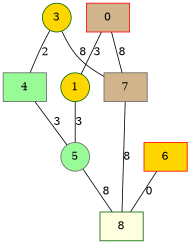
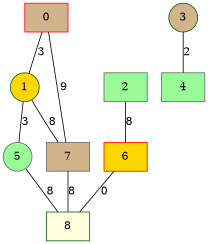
node "3": fillcolor gold -> tan
edge "0" -- "7": label "8" -> "9"
edge "3" -- "7": now "1" -- "7"
node "2": added
edge "4" -- "5": removed, label "3"
